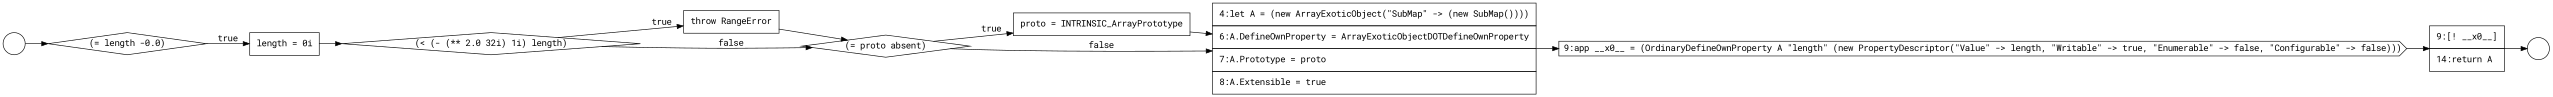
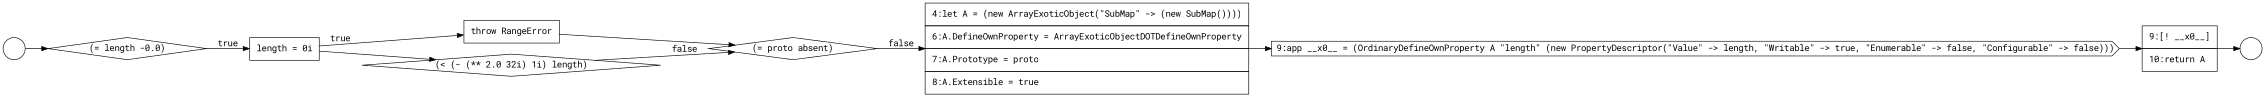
node "proto = INTRINSIC_ArrayPrototype": removed
edge "(< (- (** 2.0 32i) 1i) length)" -> "throw RangeError": now "length = 0i" -> "throw RangeError"
node "9:[! __x0__]": text "14:return A" -> "10:return A"
